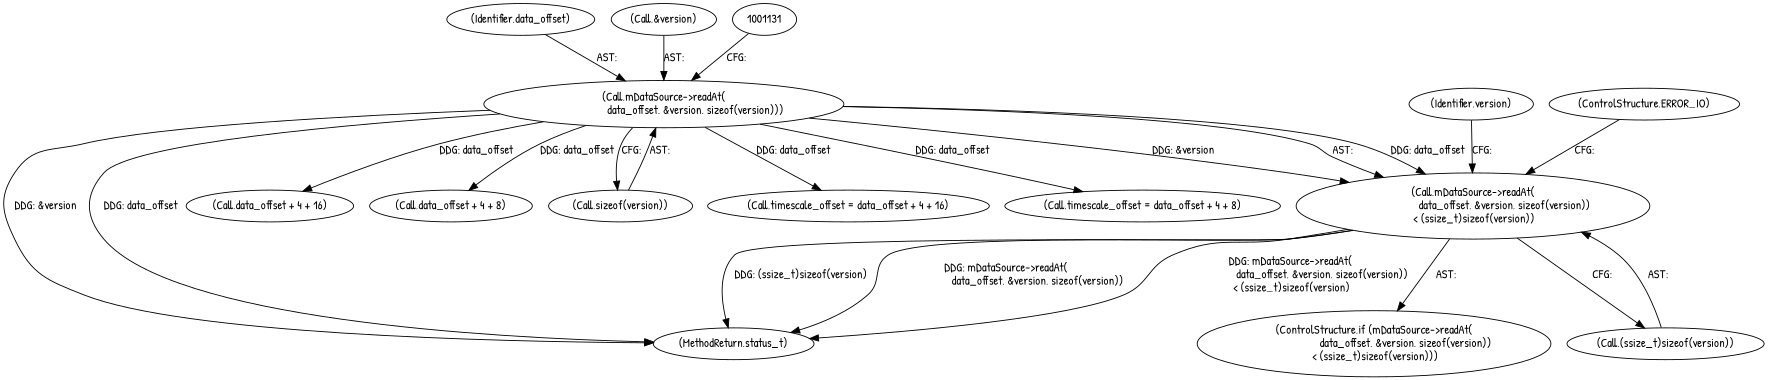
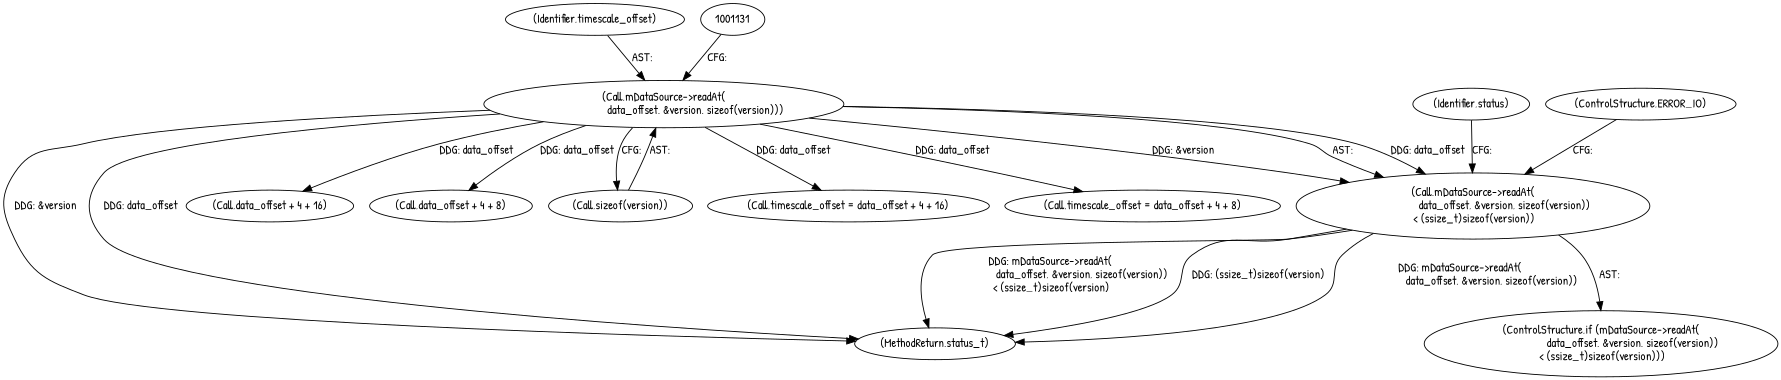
node "(Identifier,data_offset)": label "(Identifier,data_offset)" -> "(Identifier,timescale_offset)"
node "(Call,&version)": removed
node "(Identifier,version)": label "(Identifier,version)" -> "(Identifier,status)"
node "(Call,(ssize_t)sizeof(version))": removed
